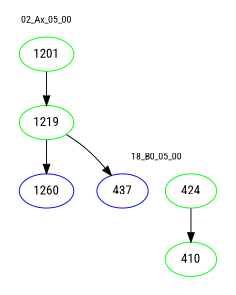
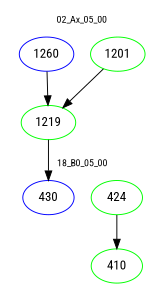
edge "1219" -> "1260": reversed
node "437": label "437" -> "430"
